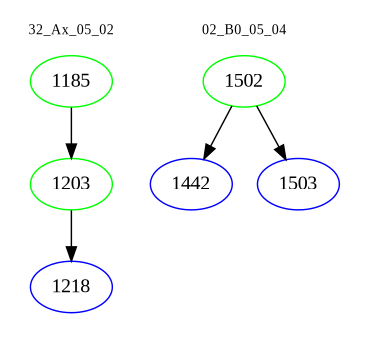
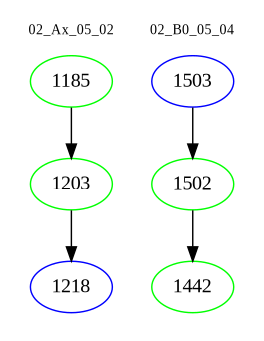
cluster "32_Ax_05_02": label "32_Ax_05_02" -> "02_Ax_05_02"
edge "1502" -> "1503": reversed
node "1442": color blue -> green
